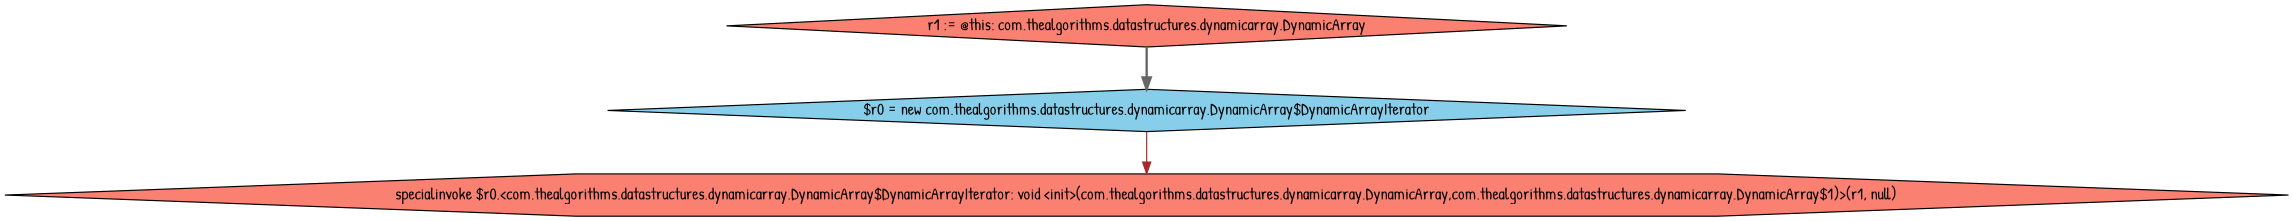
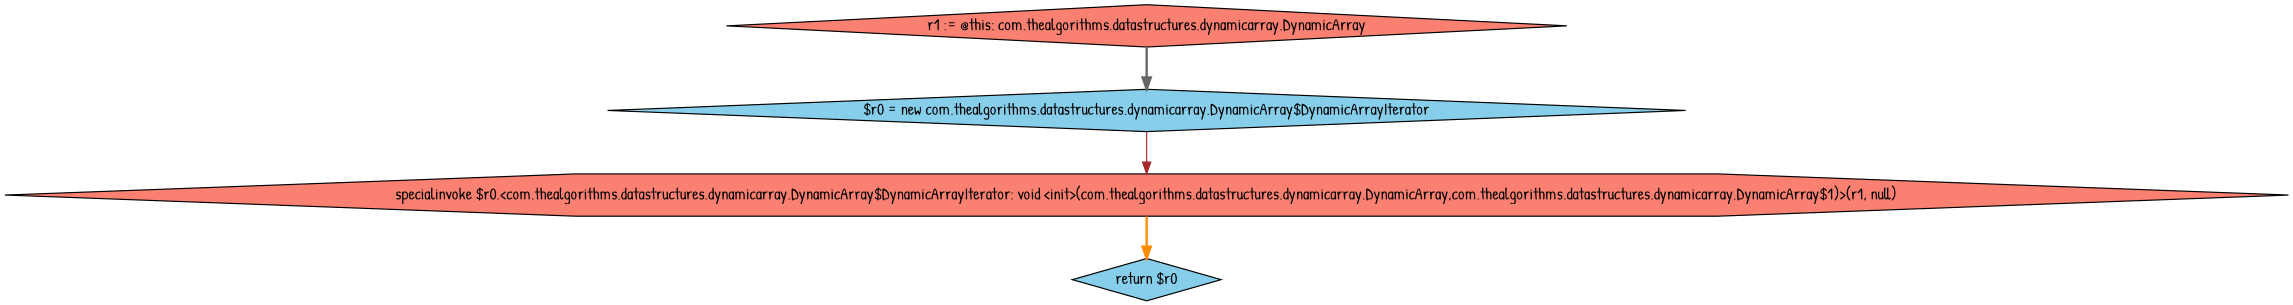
node "return $r0": added
